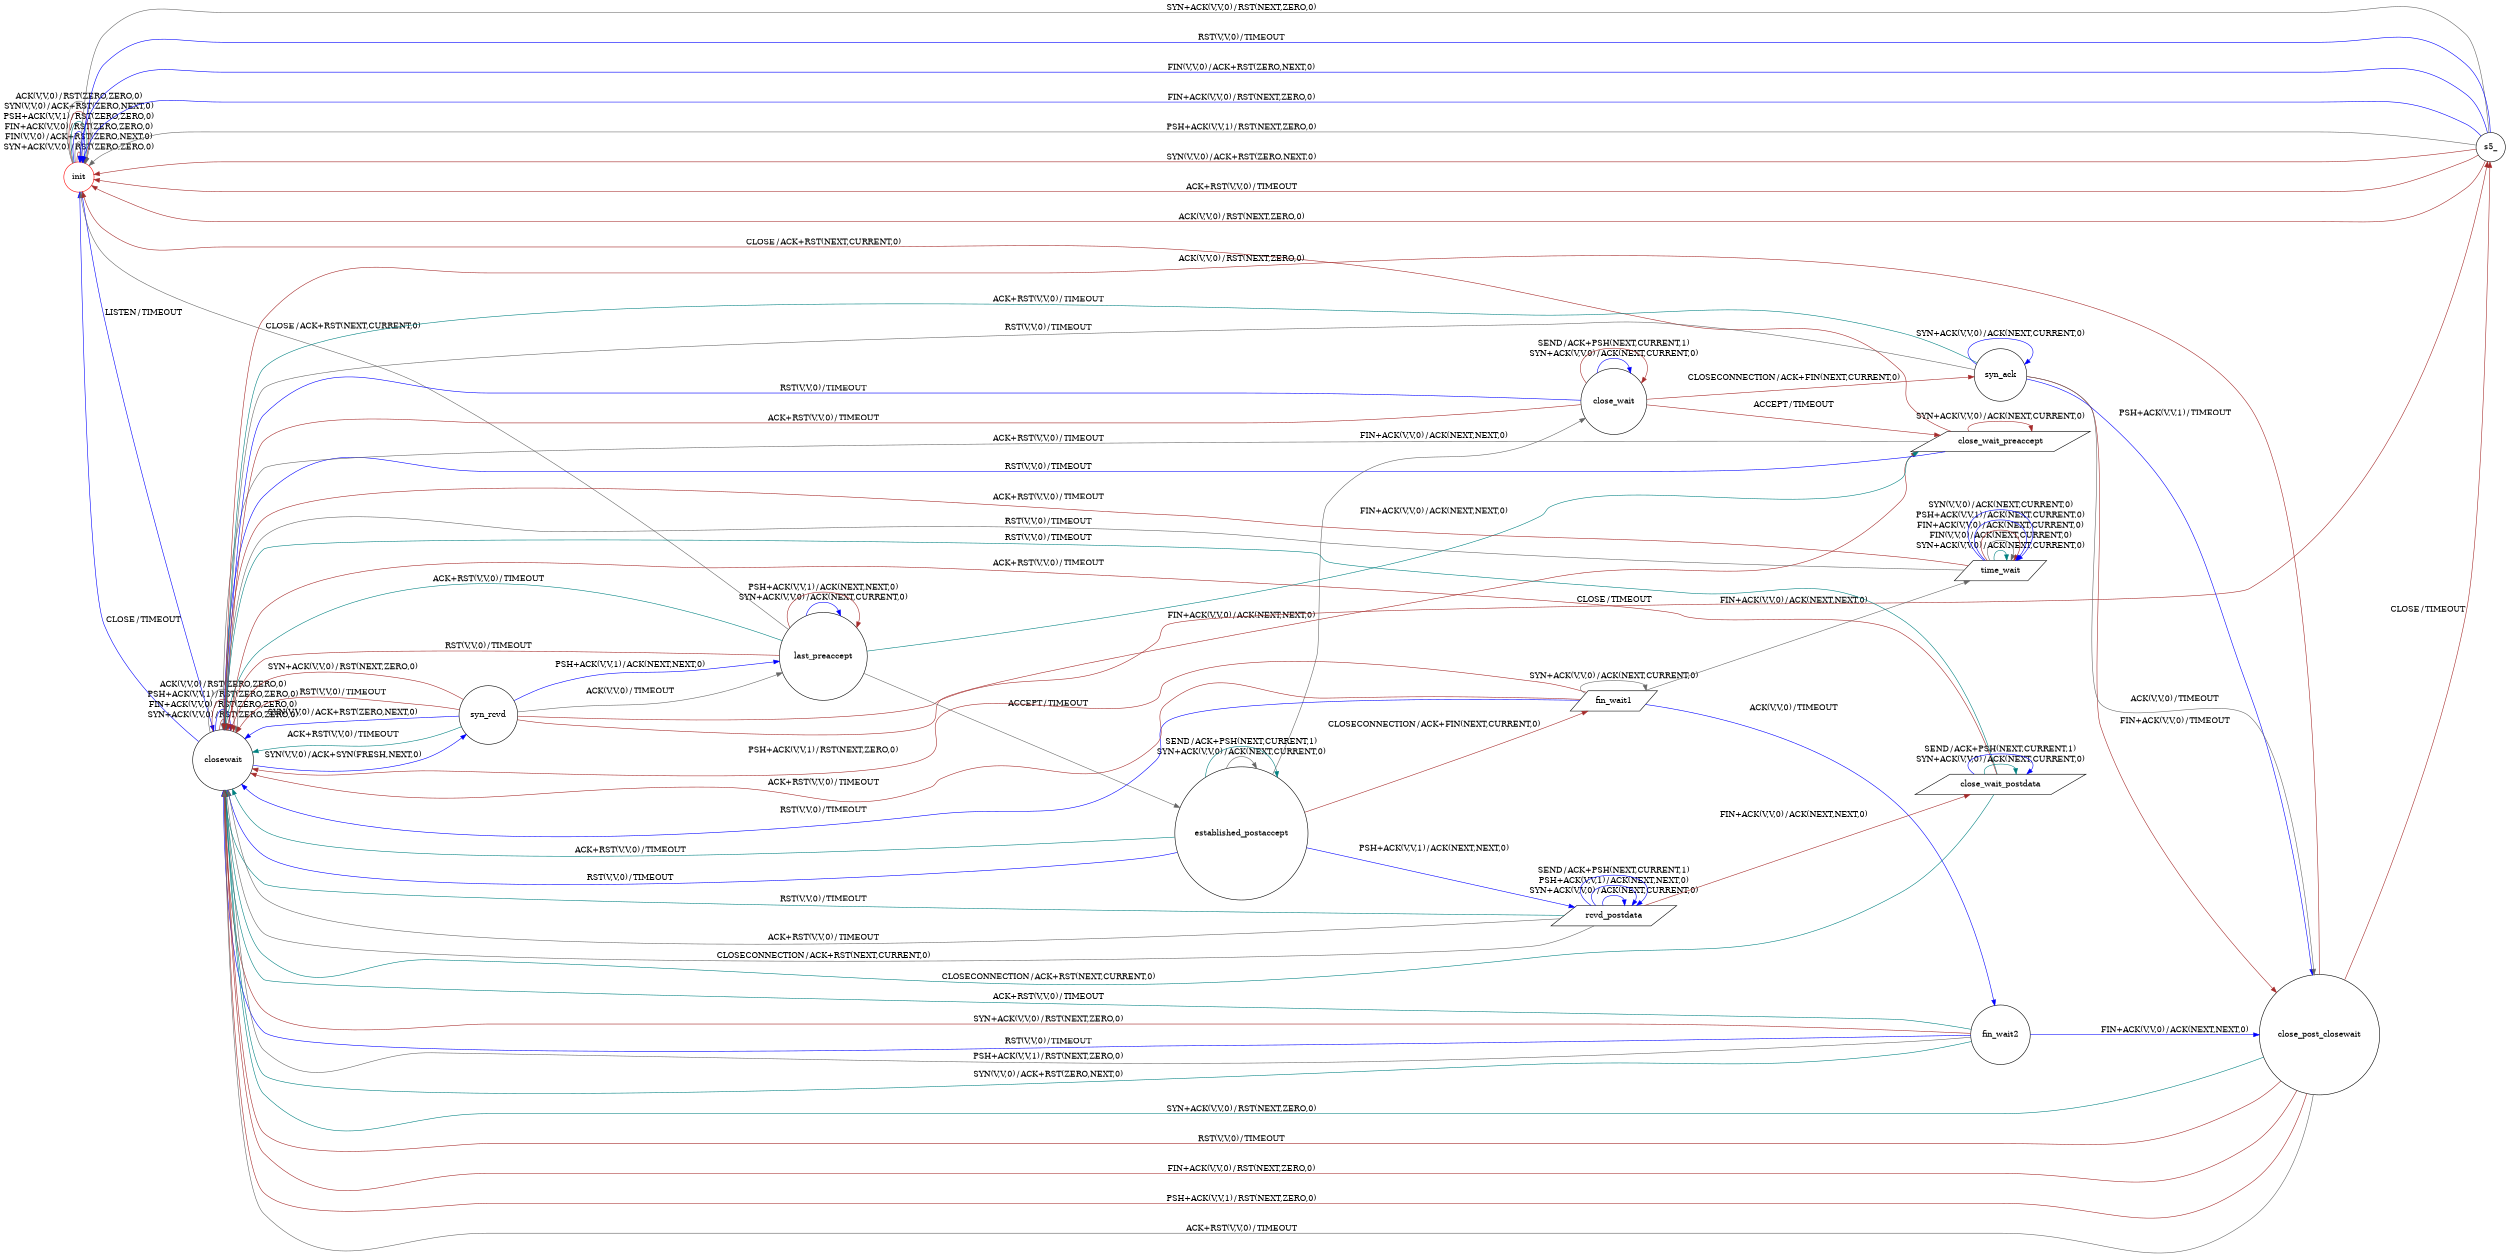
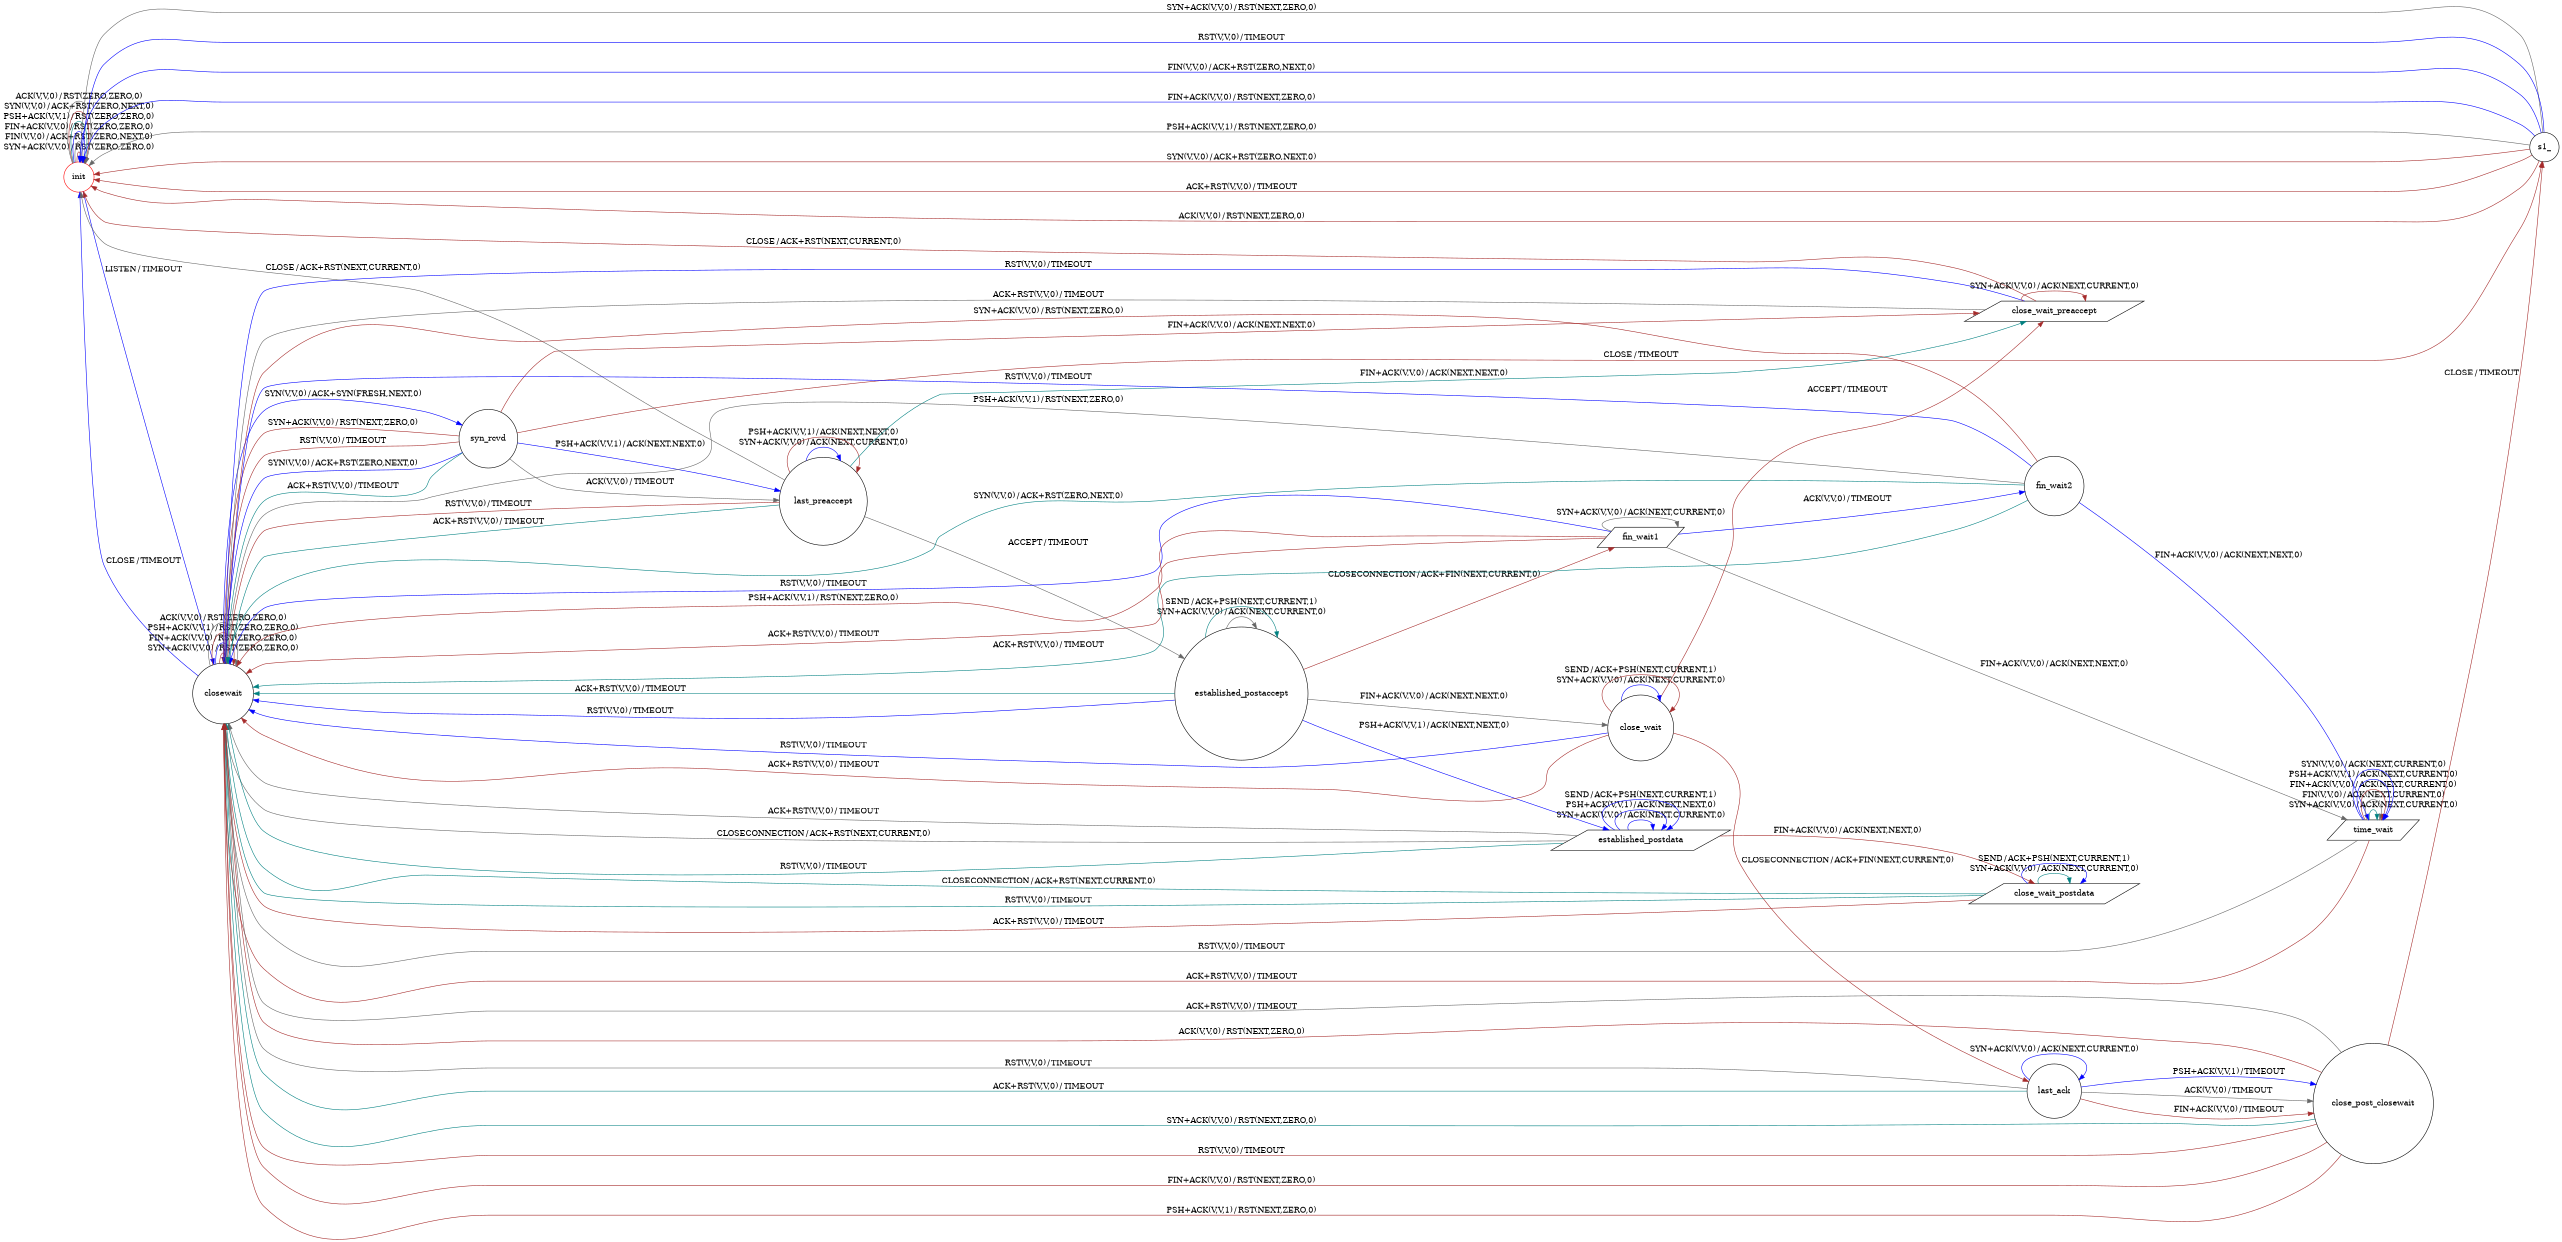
node "s5_": label "s5_" -> "s1_"
node "syn_ack": label "syn_ack" -> "last_ack"
node "rcvd_postdata": label "rcvd_postdata" -> "established_postdata"
edge "fin_wait2" -> "close_post_closewait": now "fin_wait2" -> "time_wait"
